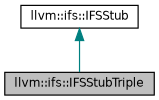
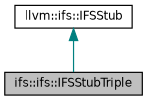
node "llvm::ifs::IFSStubTriple": label "llvm::ifs::IFSStubTriple" -> "ifs::ifs::IFSStubTriple"
